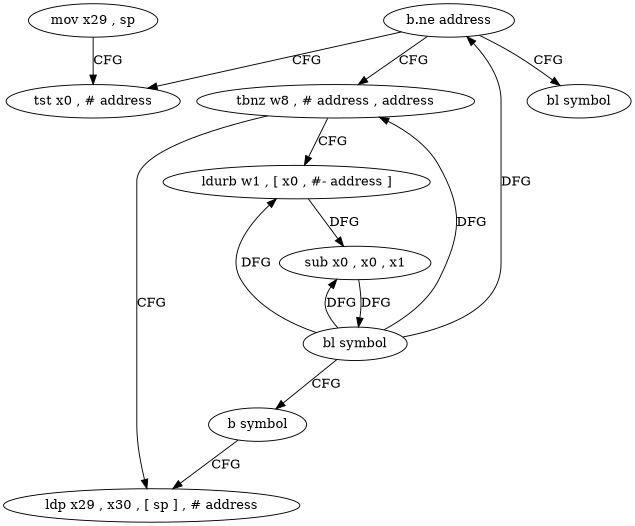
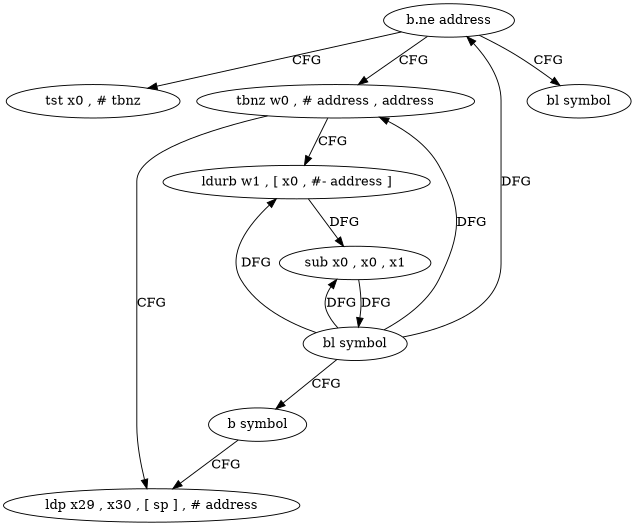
node "mov x29 , sp": removed
node "tst x0 , # address": label "tst x0 , # address" -> "tst x0 , # tbnz"
node "tbnz w8 , # address , address": label "tbnz w8 , # address , address" -> "tbnz w0 , # address , address"
